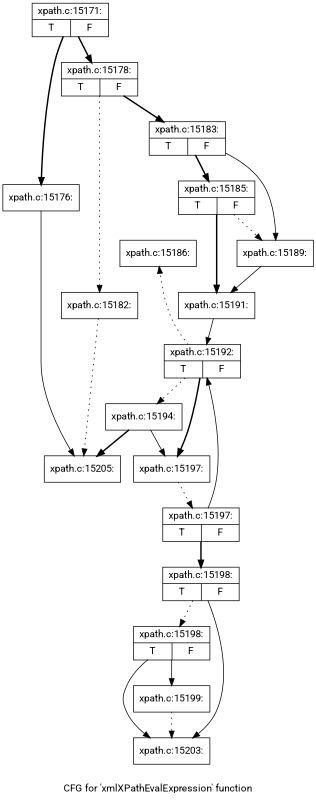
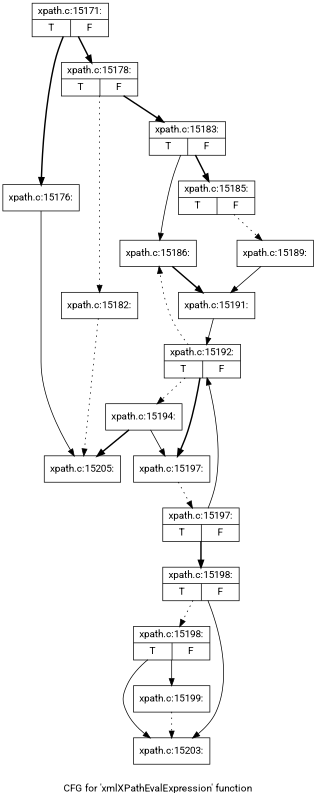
edge "xpath.c:15183:" -> "xpath.c:15189:": now "xpath.c:15183:" -> "xpath.c:15186:"
edge "xpath.c:15185:" -> "xpath.c:15191:": now "xpath.c:15186:" -> "xpath.c:15191:"
